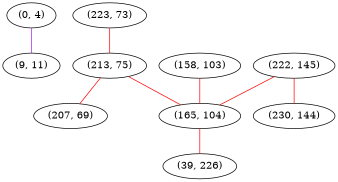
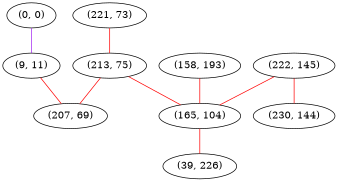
node "(0, 4)": label "(0, 4)" -> "(0, 0)"
node "(223, 73)": label "(223, 73)" -> "(221, 73)"
node "(158, 103)": label "(158, 103)" -> "(158, 193)"
edge "(9, 11)" -- "(207, 69)": added
